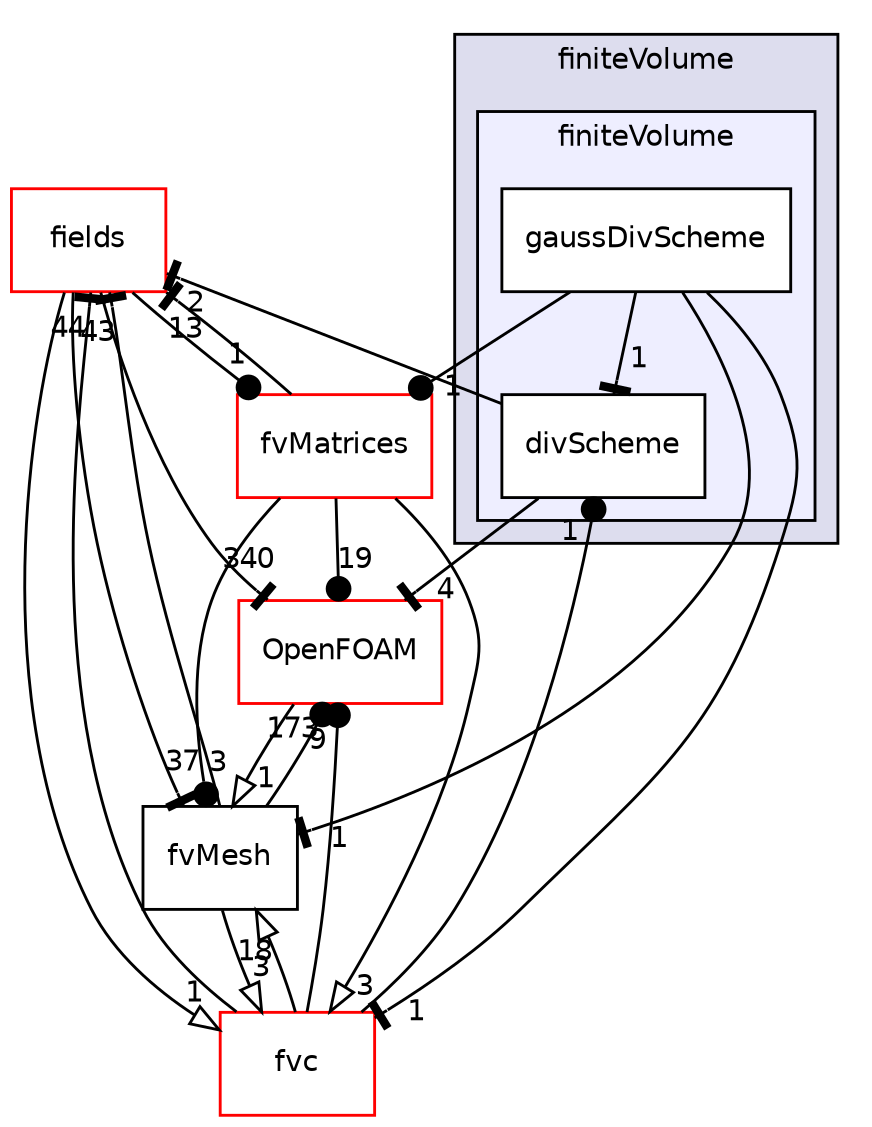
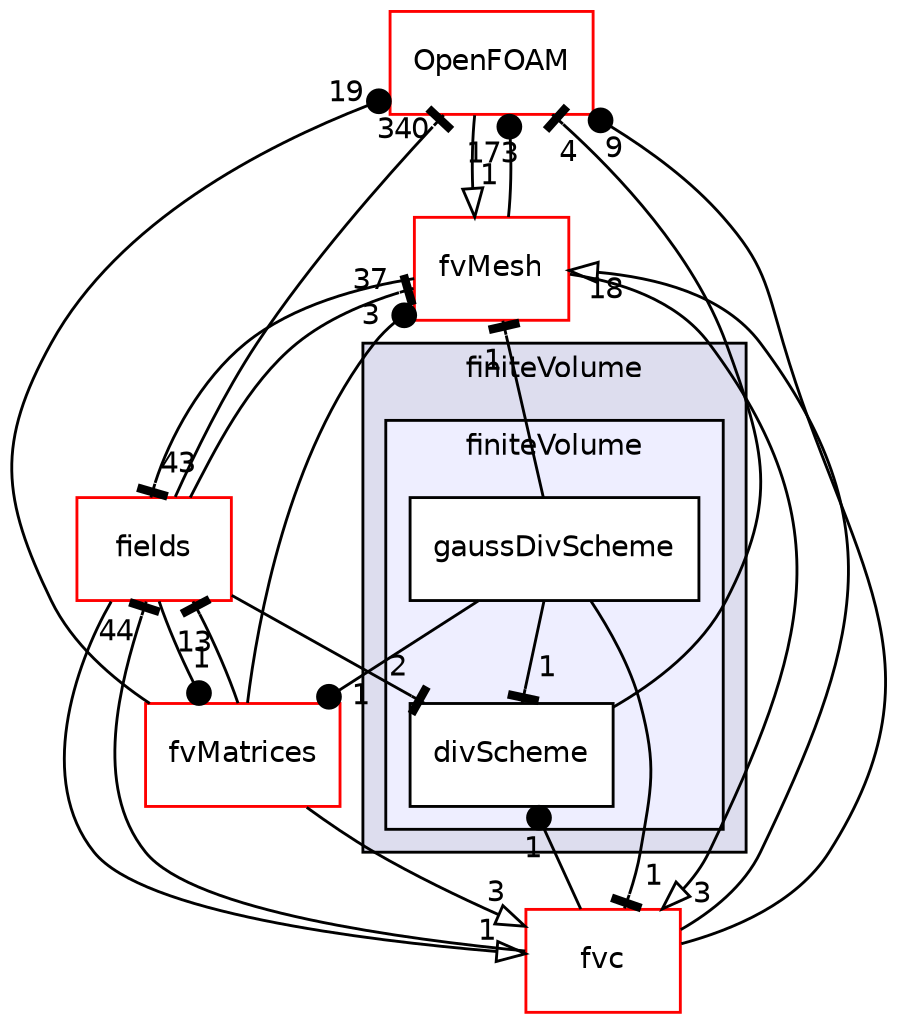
edge "divScheme" -> "fields": reversed
node "fvMesh": color black -> red
